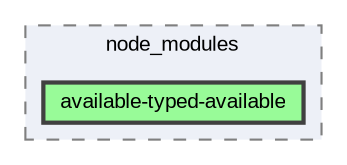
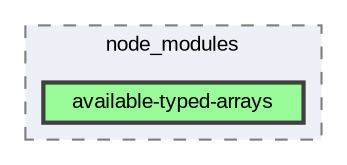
node "available-typed-available": label "available-typed-available" -> "available-typed-arrays"
